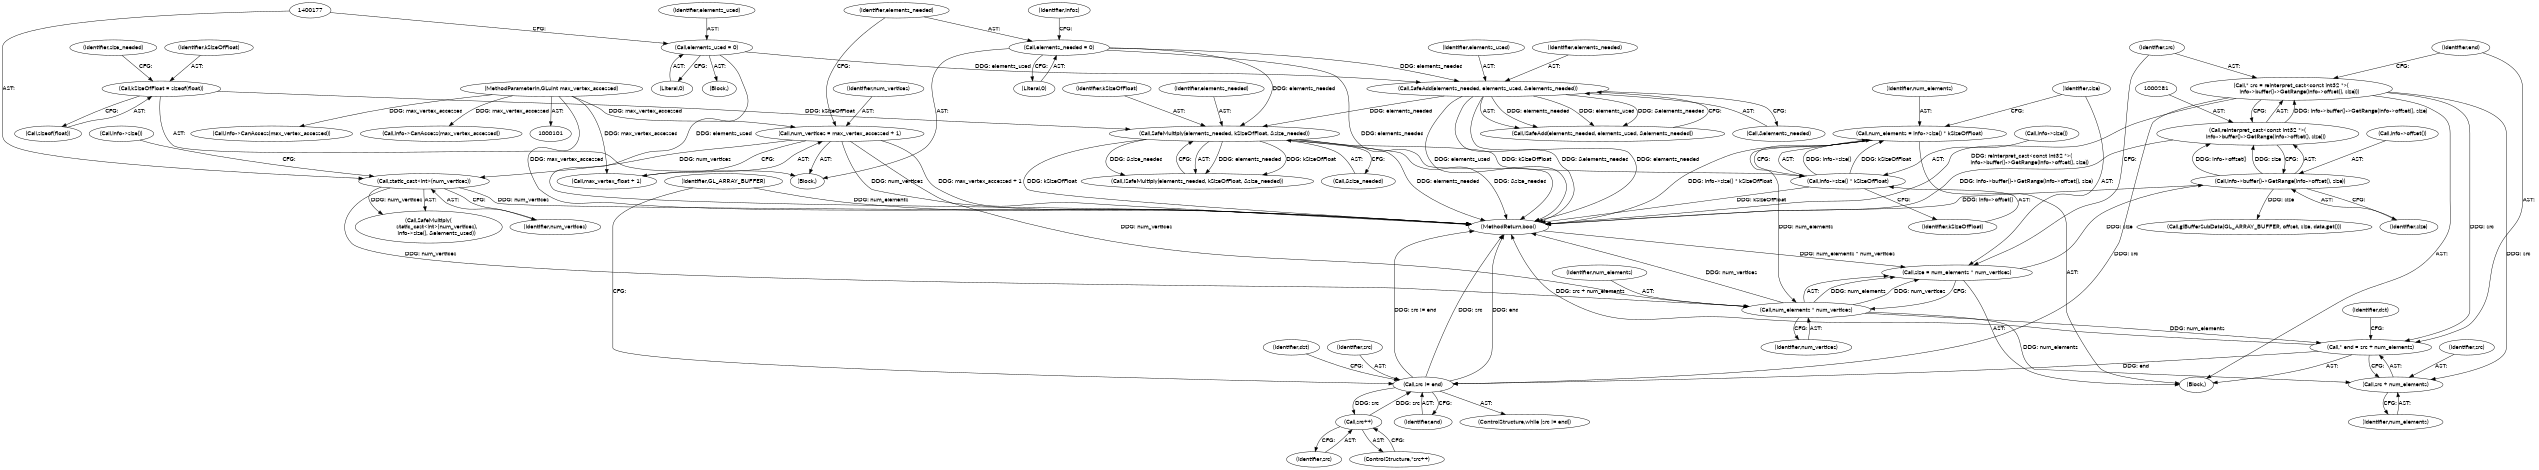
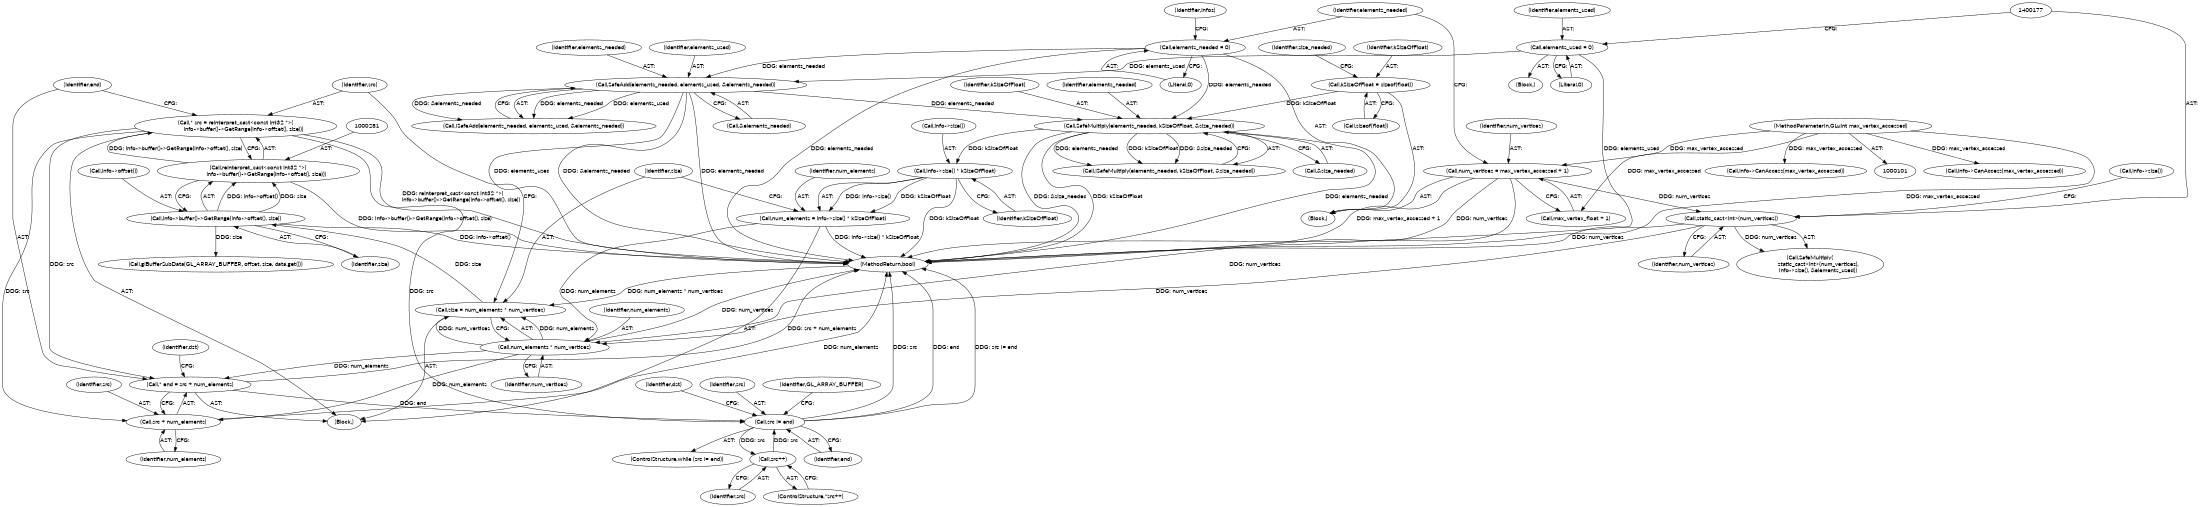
edge "(Call,num_elements = info->size() * kSizeOfFloat)" -> "(Call,info->size() * kSizeOfFloat)": removed, label "CFG:"
edge "(Identifier,GL_ARRAY_BUFFER)" -> "(MethodReturn,bool)": now "(Call,src + num_elements)" -> "(MethodReturn,bool)"
